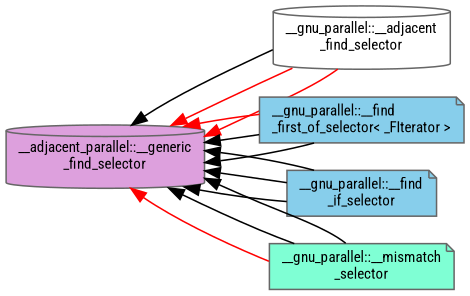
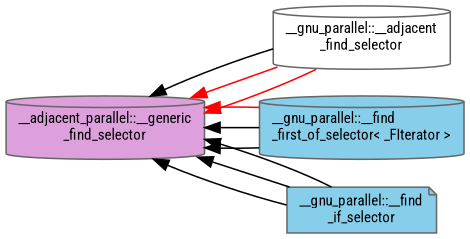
node "__gnu_parallel::__find _first_of_selector< _FIterator >": shape note -> cylinder
node "__gnu_parallel::__mismatch _selector": removed
